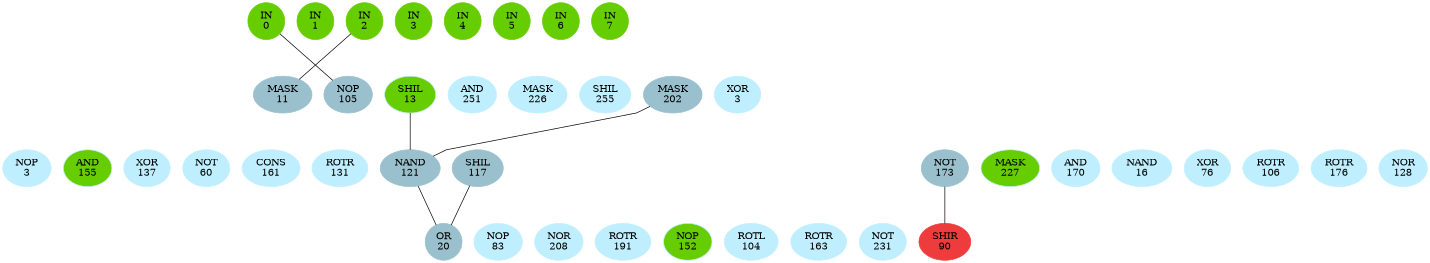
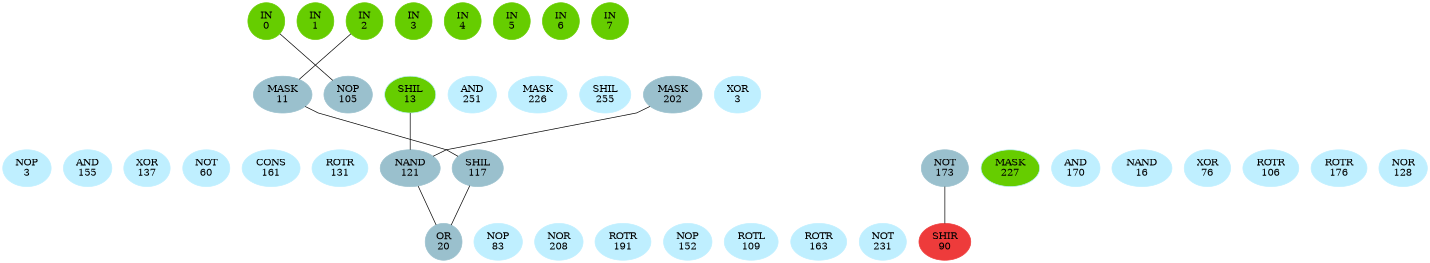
edge "MASK 11" -- "SHIL 117": added
node "AND 155": fillcolor chartreuse3 -> lightblue1
node "NOP 152": fillcolor chartreuse3 -> lightblue1
node "ROTL 104": label "ROTL 104" -> "ROTL 109"
